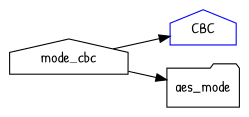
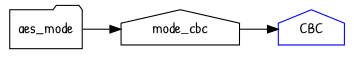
edge "mode_cbc" -> "aes_mode": reversed
